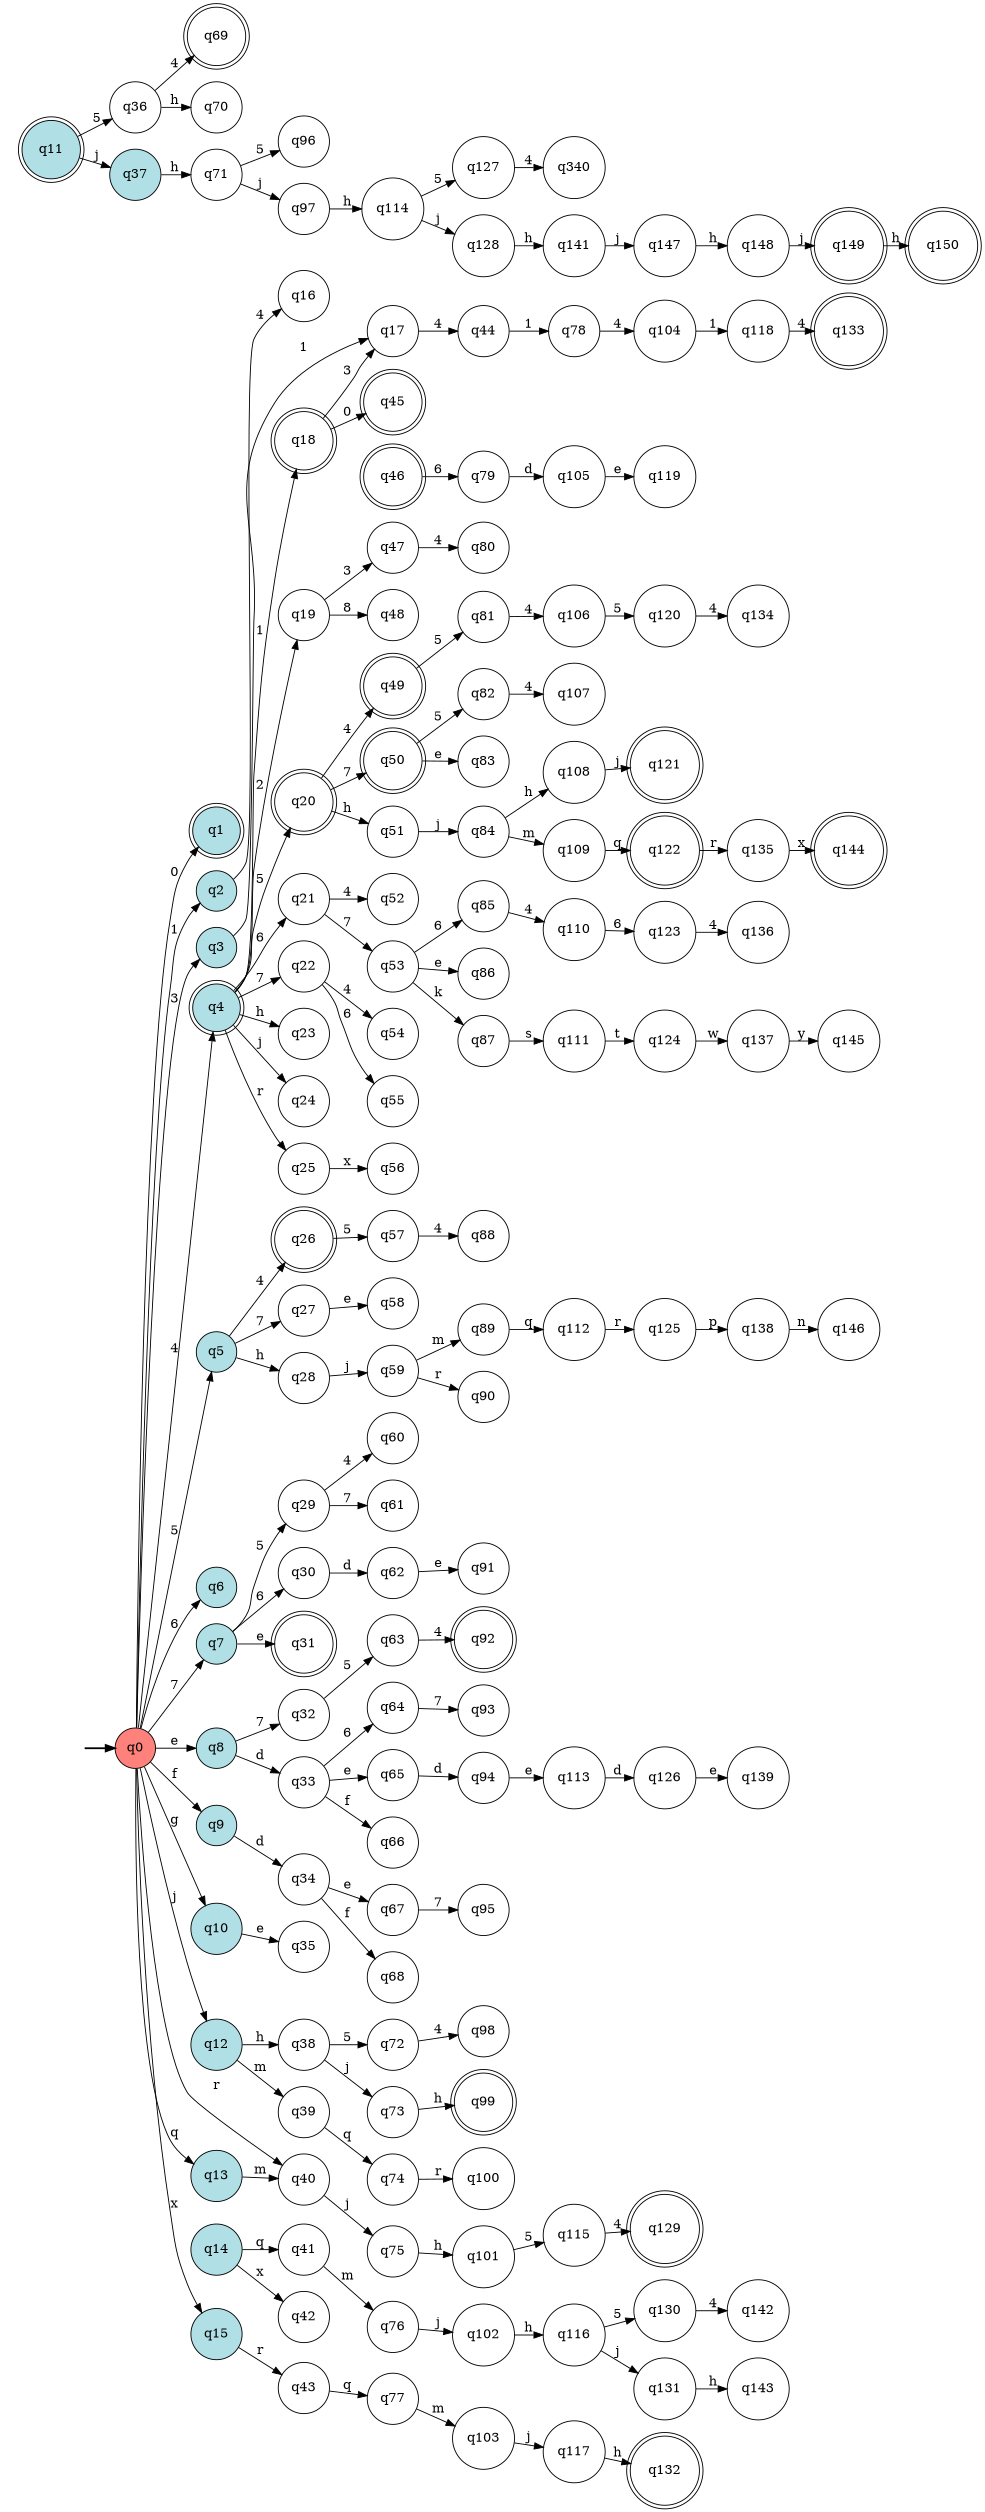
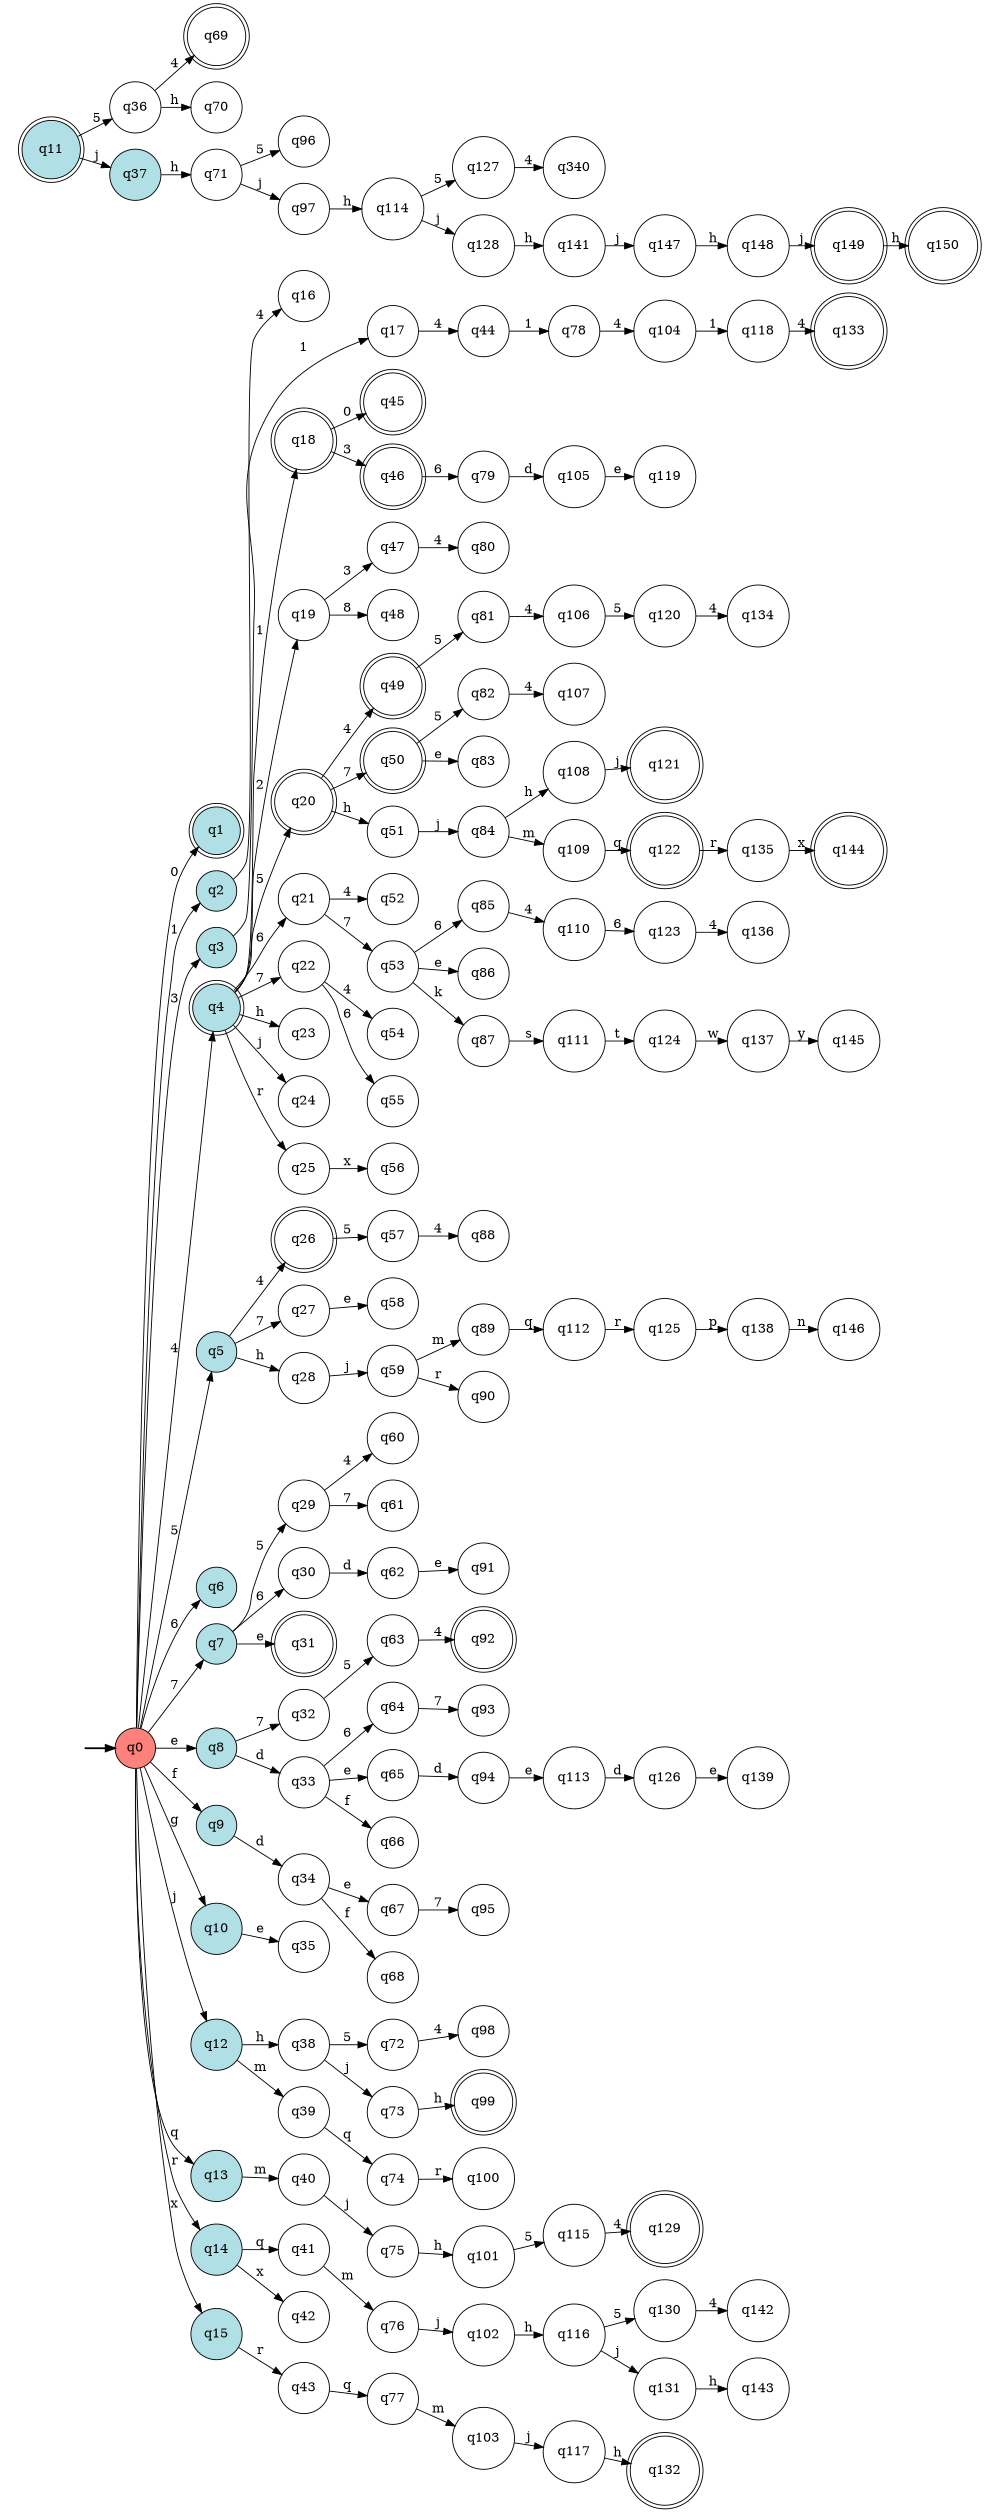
edge "q18" -> "q17": now "q18" -> "q46"
edge "q0" -> "q40": now "q0" -> "q14"
